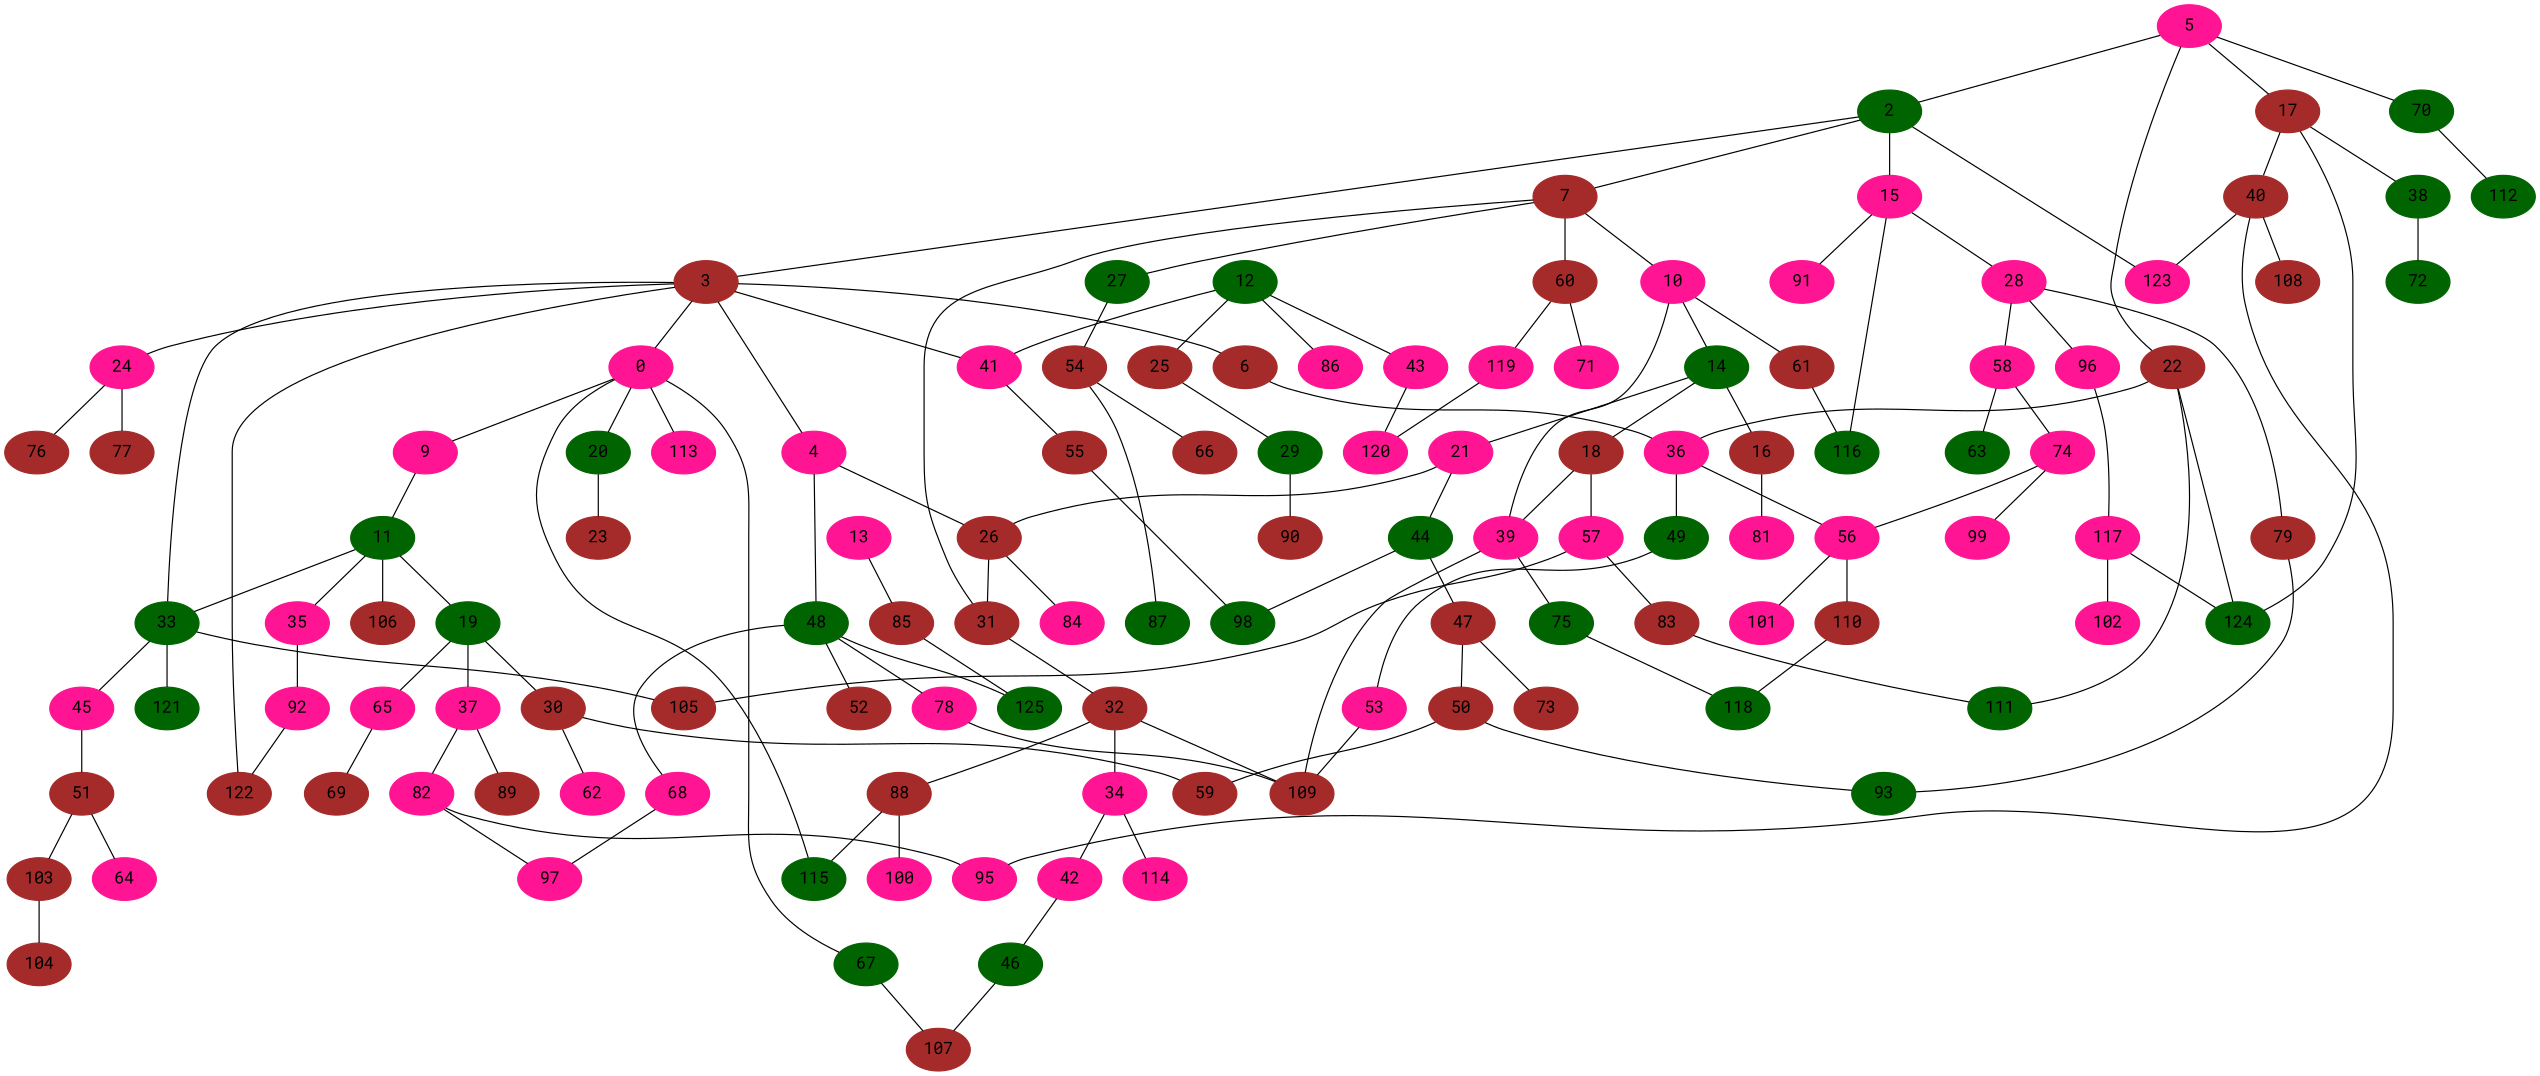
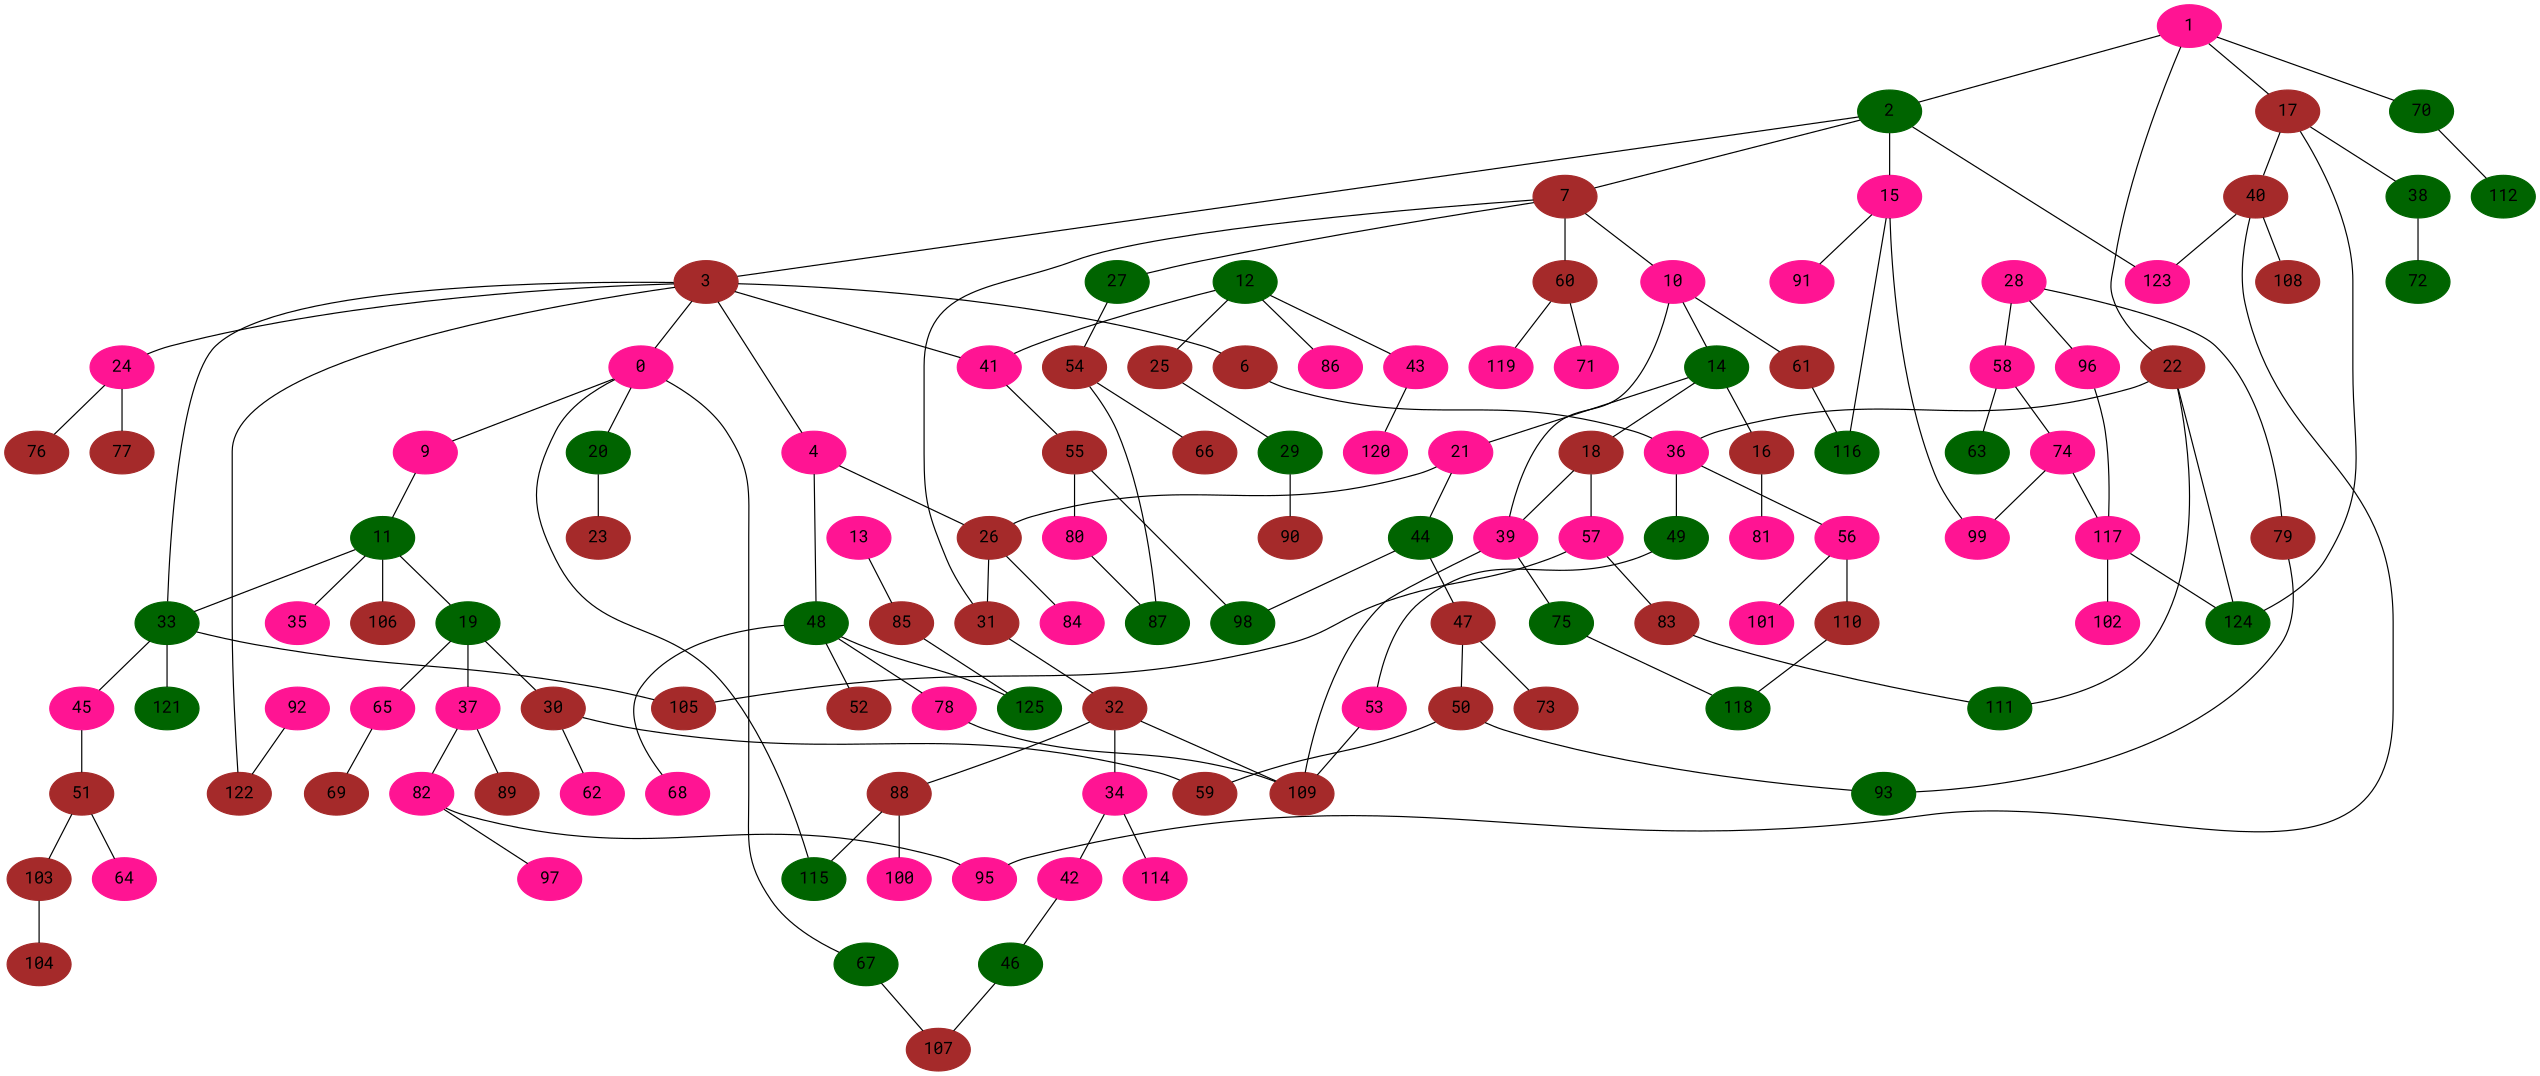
node "5": label "5" -> "1"
edge "15" -- "28": now "15" -- "99"
edge "119" -- "120": removed
node "113": removed
edge "74" -- "56": now "74" -- "117"
node "80": added
edge "35" -- "92": removed
edge "68" -- "97": removed
